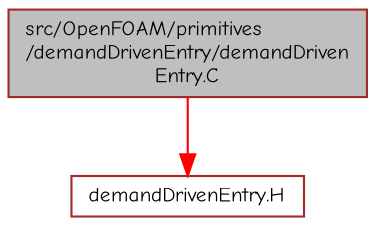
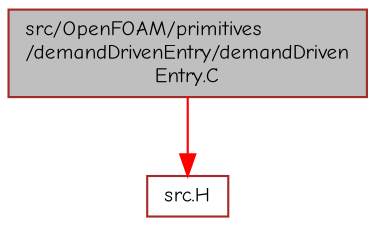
node "demandDrivenEntry.H": label "demandDrivenEntry.H" -> "src.H"
